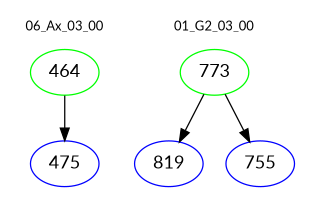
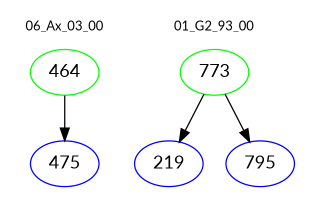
cluster "01_G2_03_00": label "01_G2_03_00" -> "01_G2_93_00"
node "819": label "819" -> "219"
node "755": label "755" -> "795"
